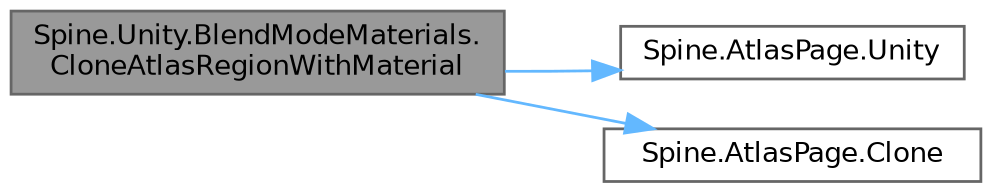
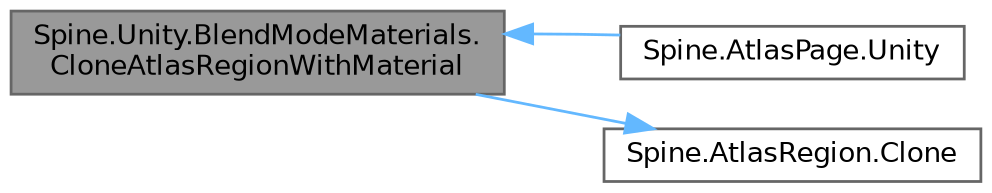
edge "Spine.Unity.BlendModeMaterials. CloneAtlasRegionWithMaterial" -> "Spine.AtlasPage.Unity": reversed
node "Spine.AtlasPage.Clone": label "Spine.AtlasPage.Clone" -> "Spine.AtlasRegion.Clone"
